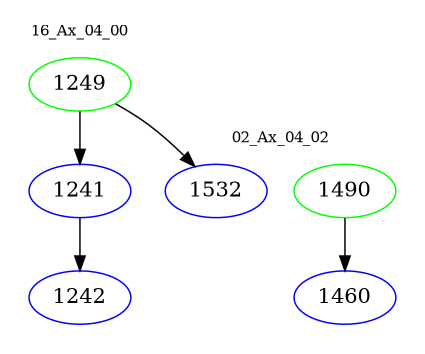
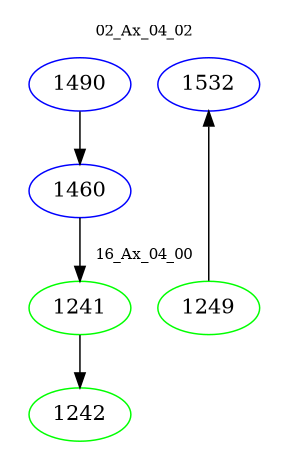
edge "1249" -> "1241": now "1460" -> "1241"
node "1241": color blue -> green
node "1490": color green -> blue
node "1242": color blue -> green
